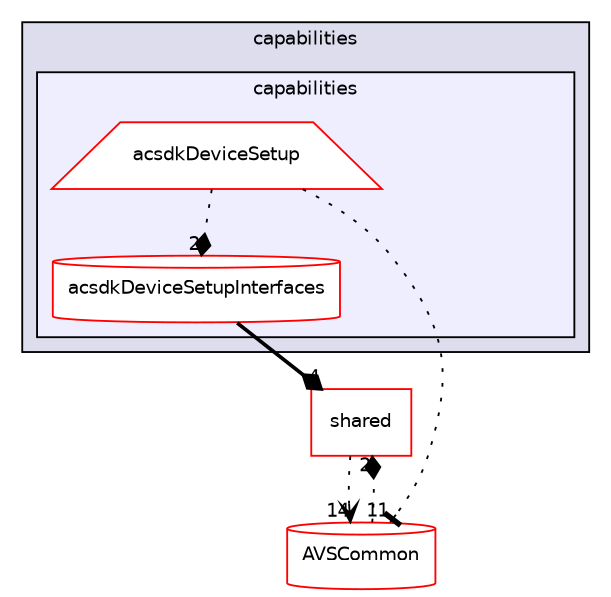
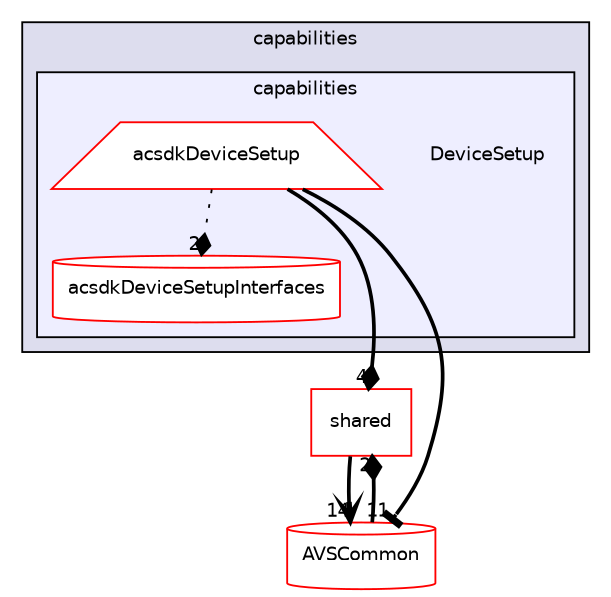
node "DeviceSetup": added
edge "acsdkDeviceSetup" -> "AVSCommon": style dotted -> bold
edge "acsdkDeviceSetupInterfaces" -> "shared": now "acsdkDeviceSetup" -> "shared"
edge "shared" -> "AVSCommon": style dotted -> bold
edge "AVSCommon" -> "shared": style dotted -> bold
